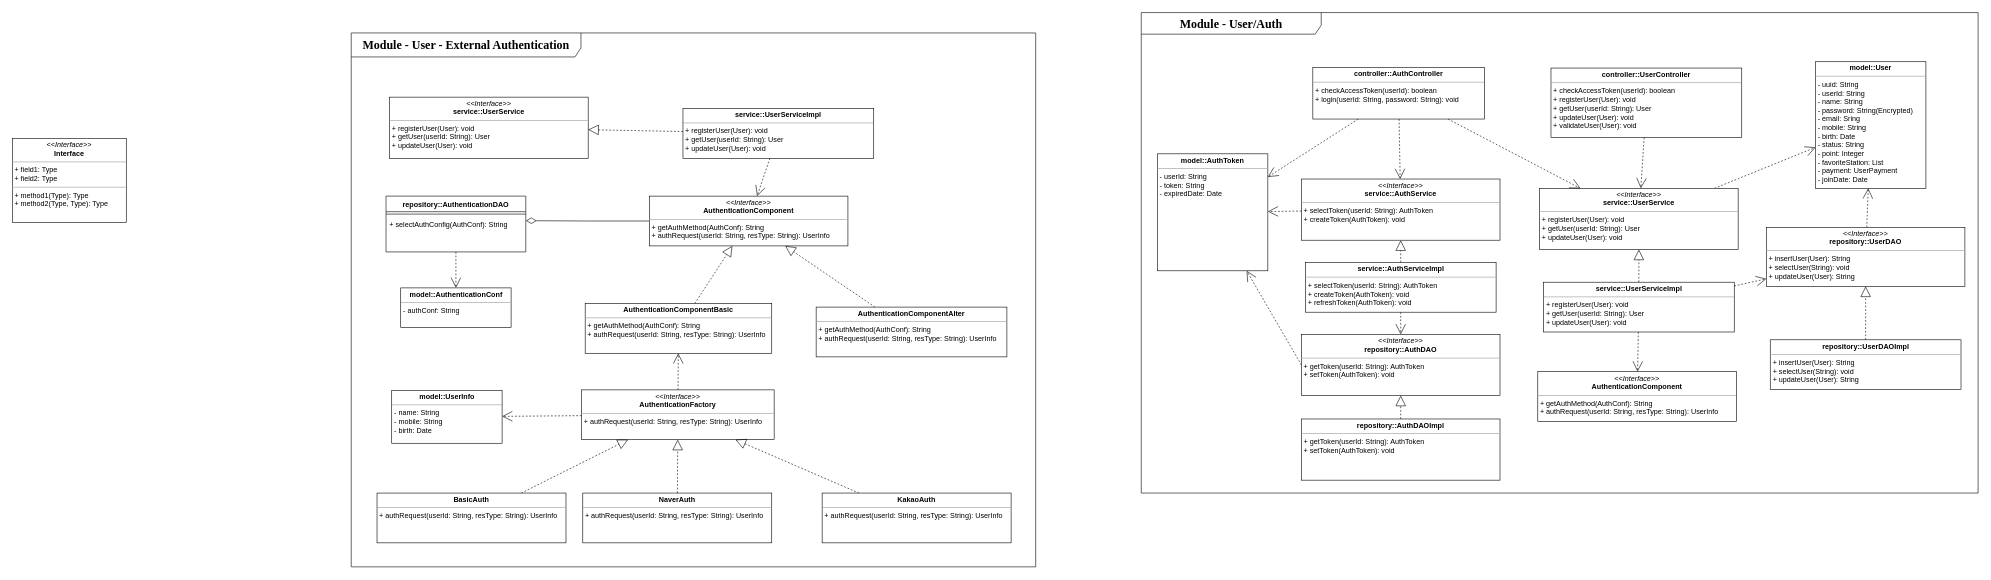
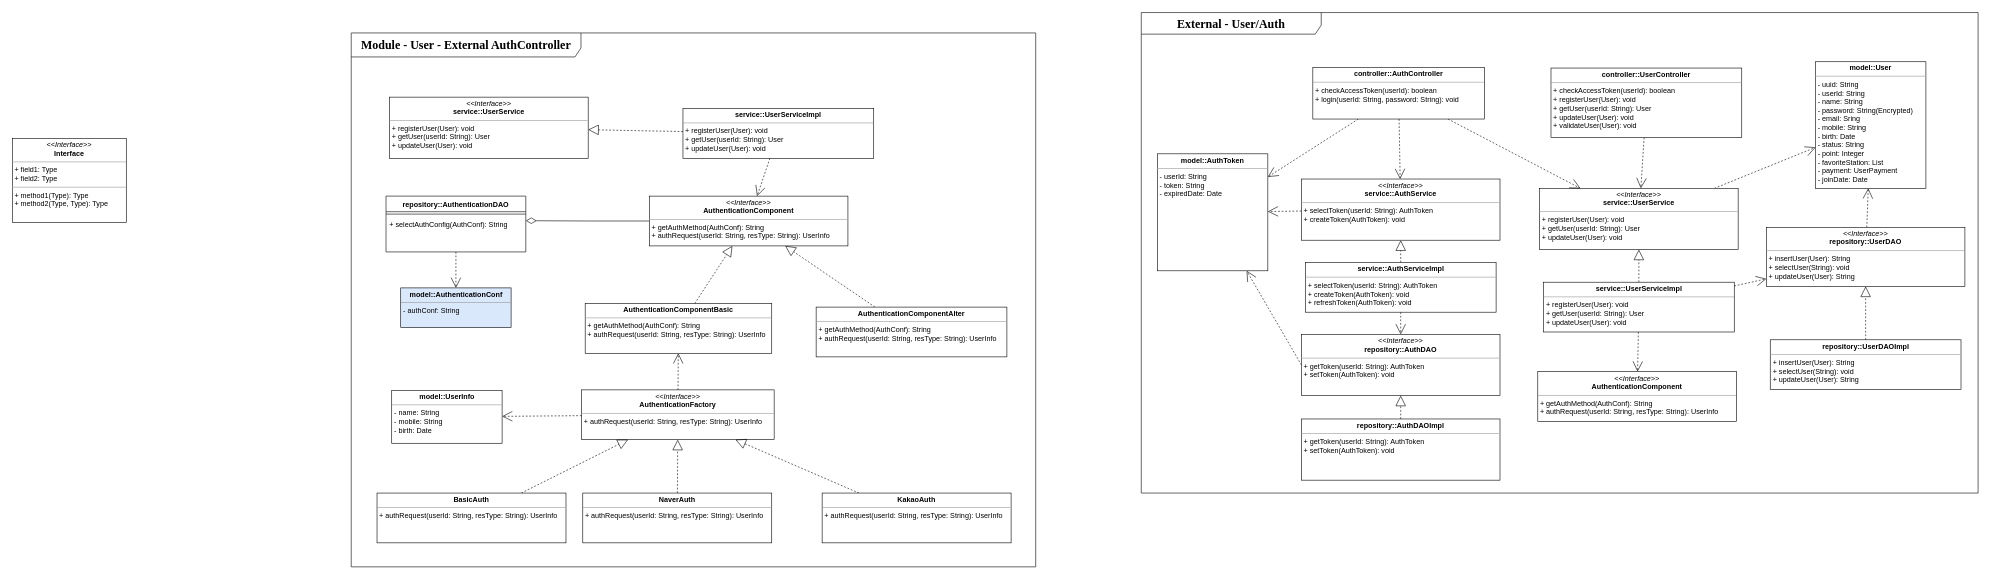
node "Module - User/Auth": label "Module - User/Auth" -> "External - User/Auth"
node "Module - User - External Authentication": label "Module - User - External Authentication" -> "Module - User - External AuthController"
node "model::AuthenticationConf - authConf: String": fillcolor #ffffff -> #dae8fc
